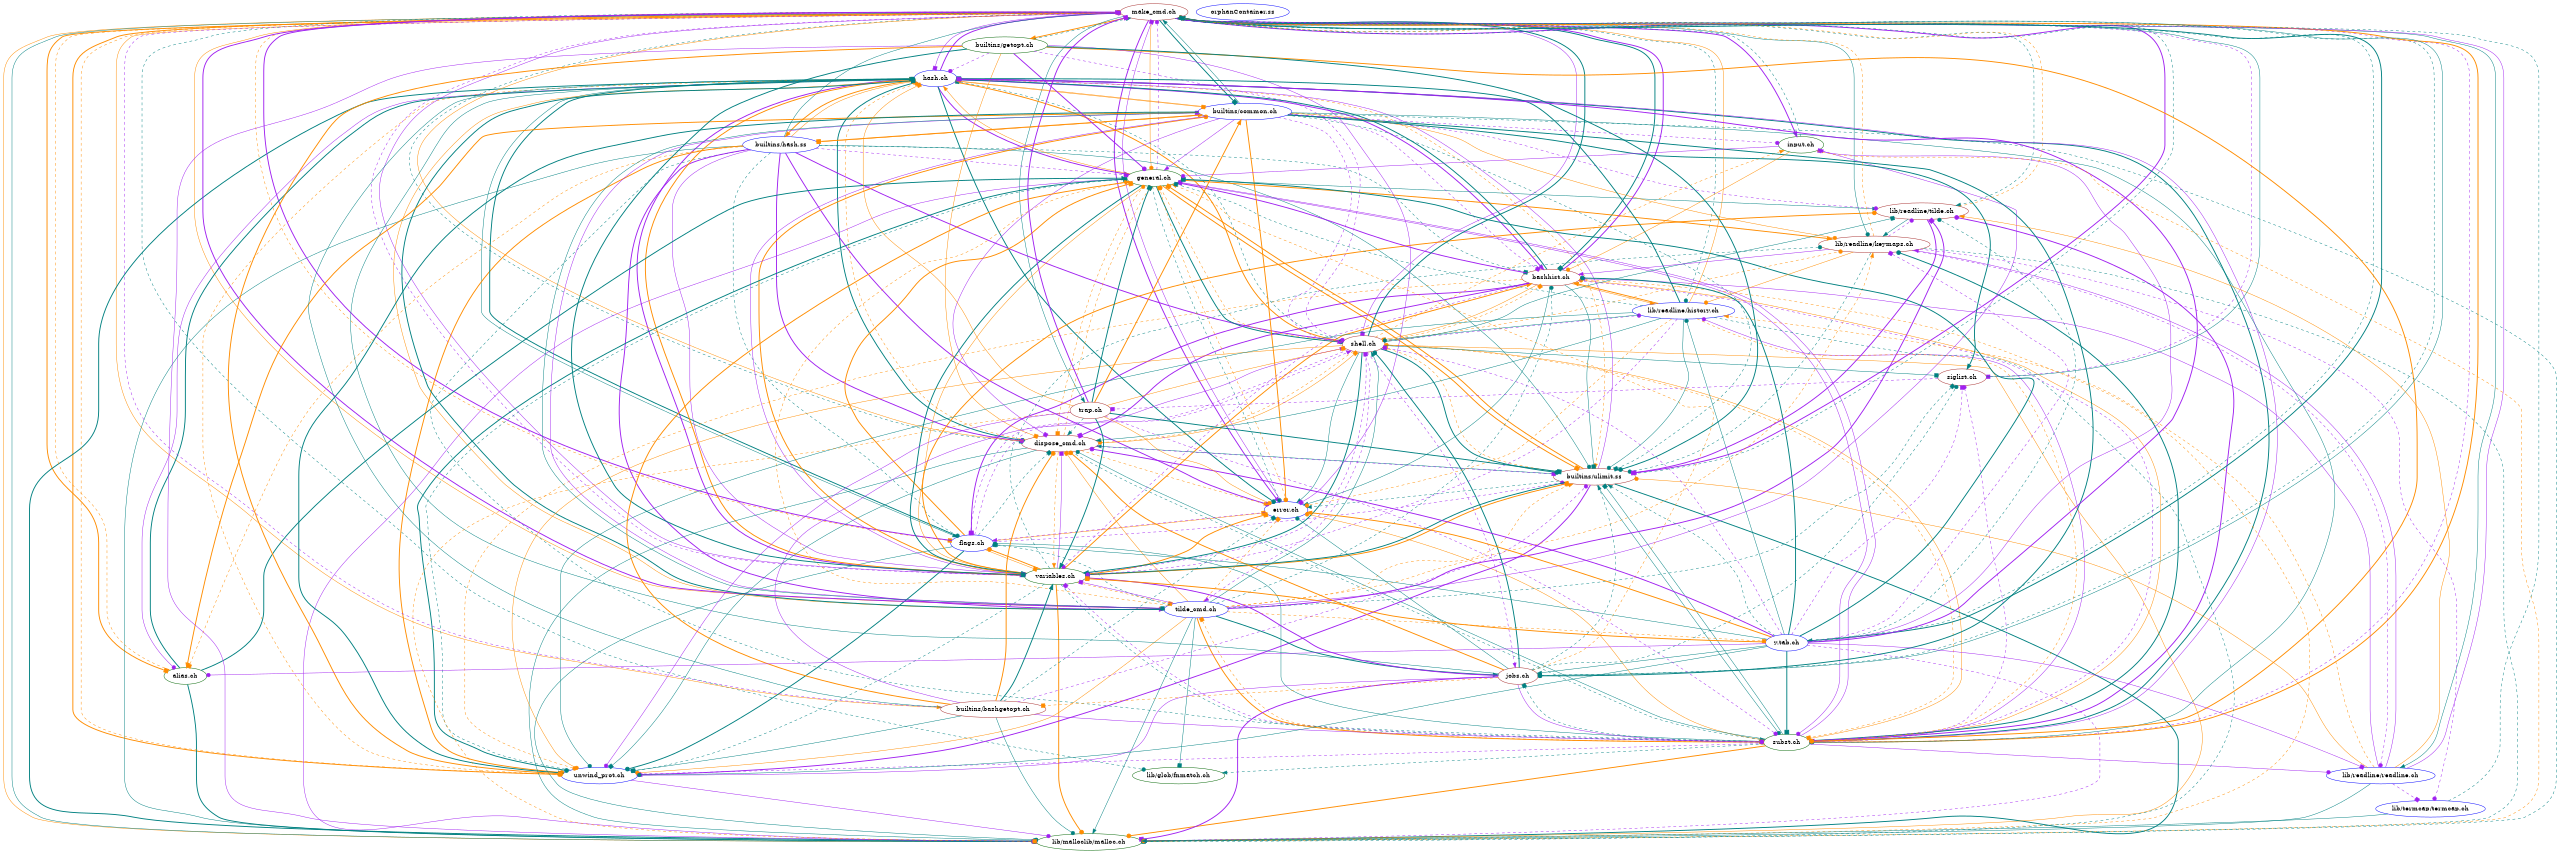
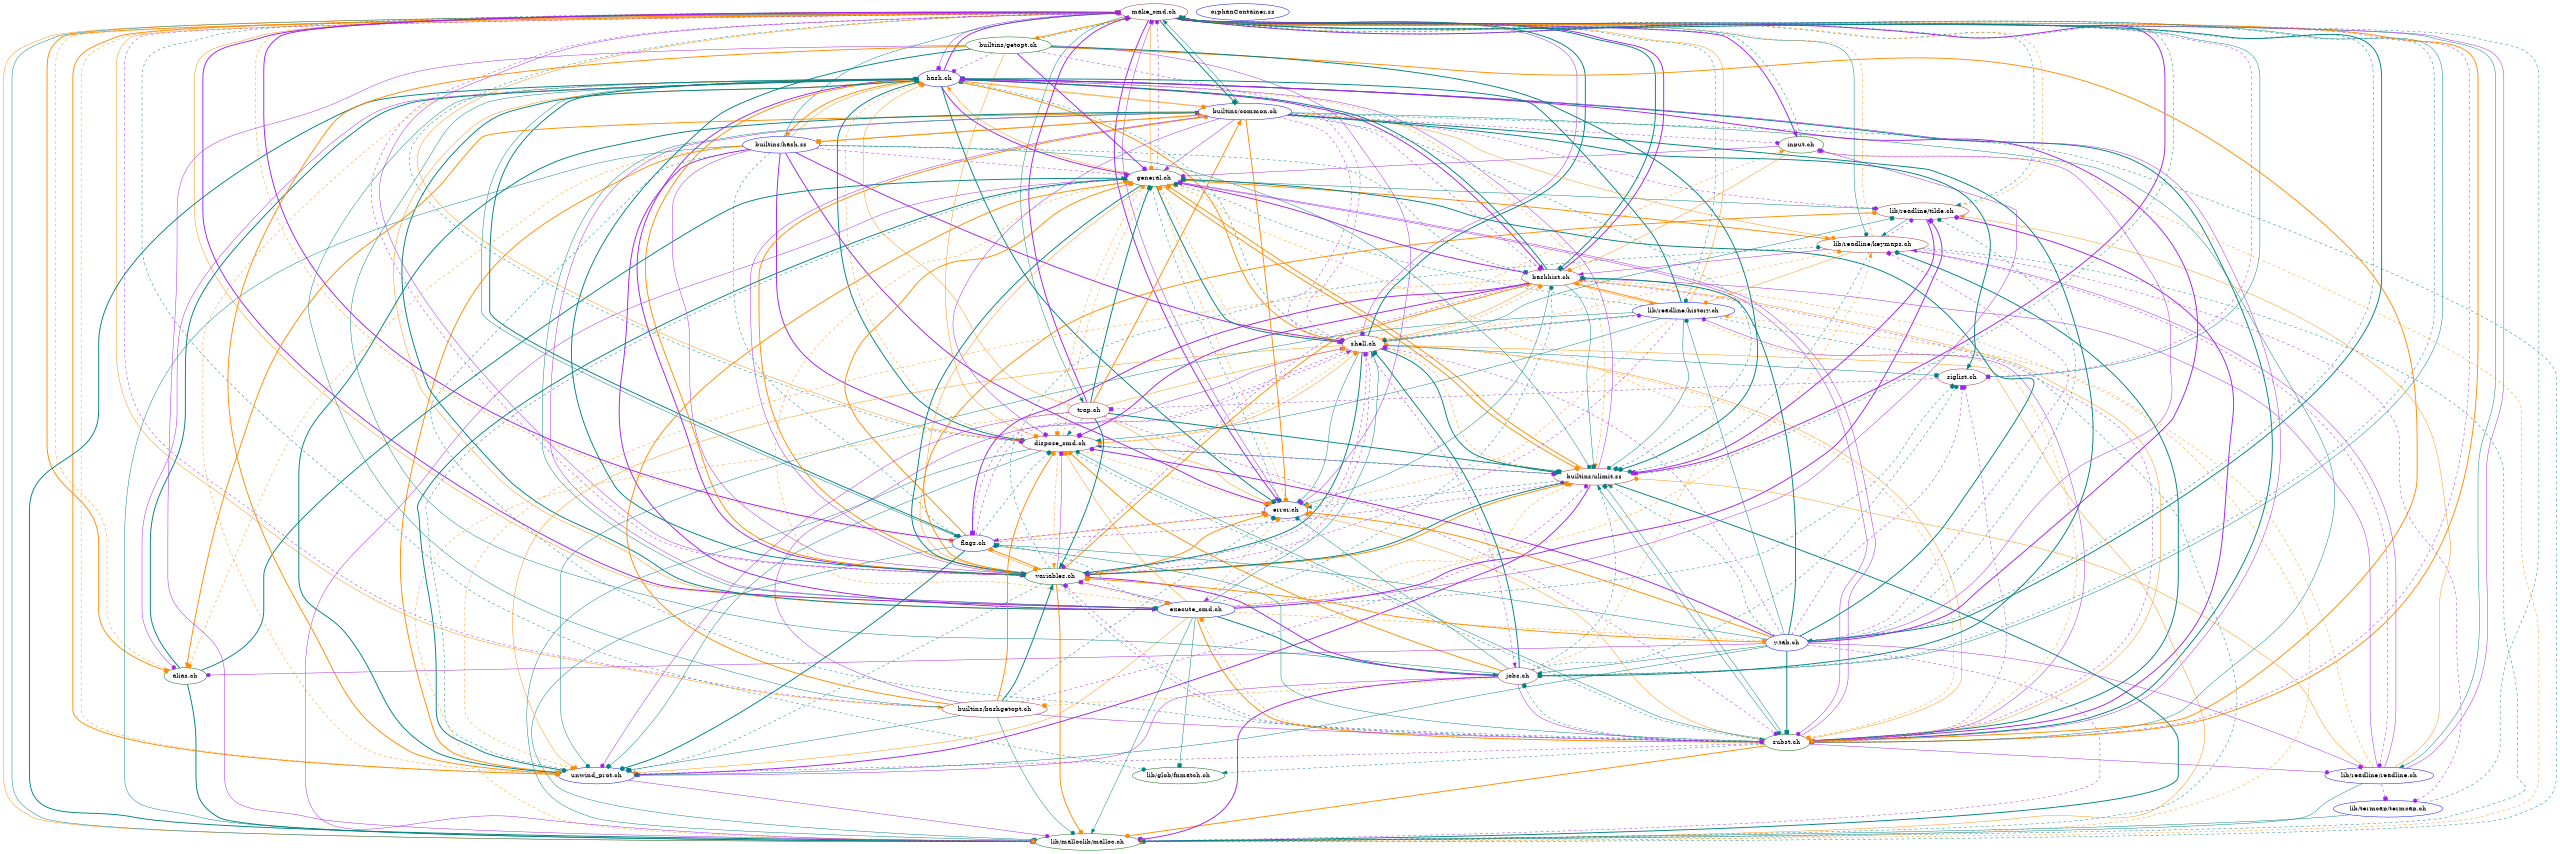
node "tilde_cmd.ch": label "tilde_cmd.ch" -> "execute_cmd.ch"
